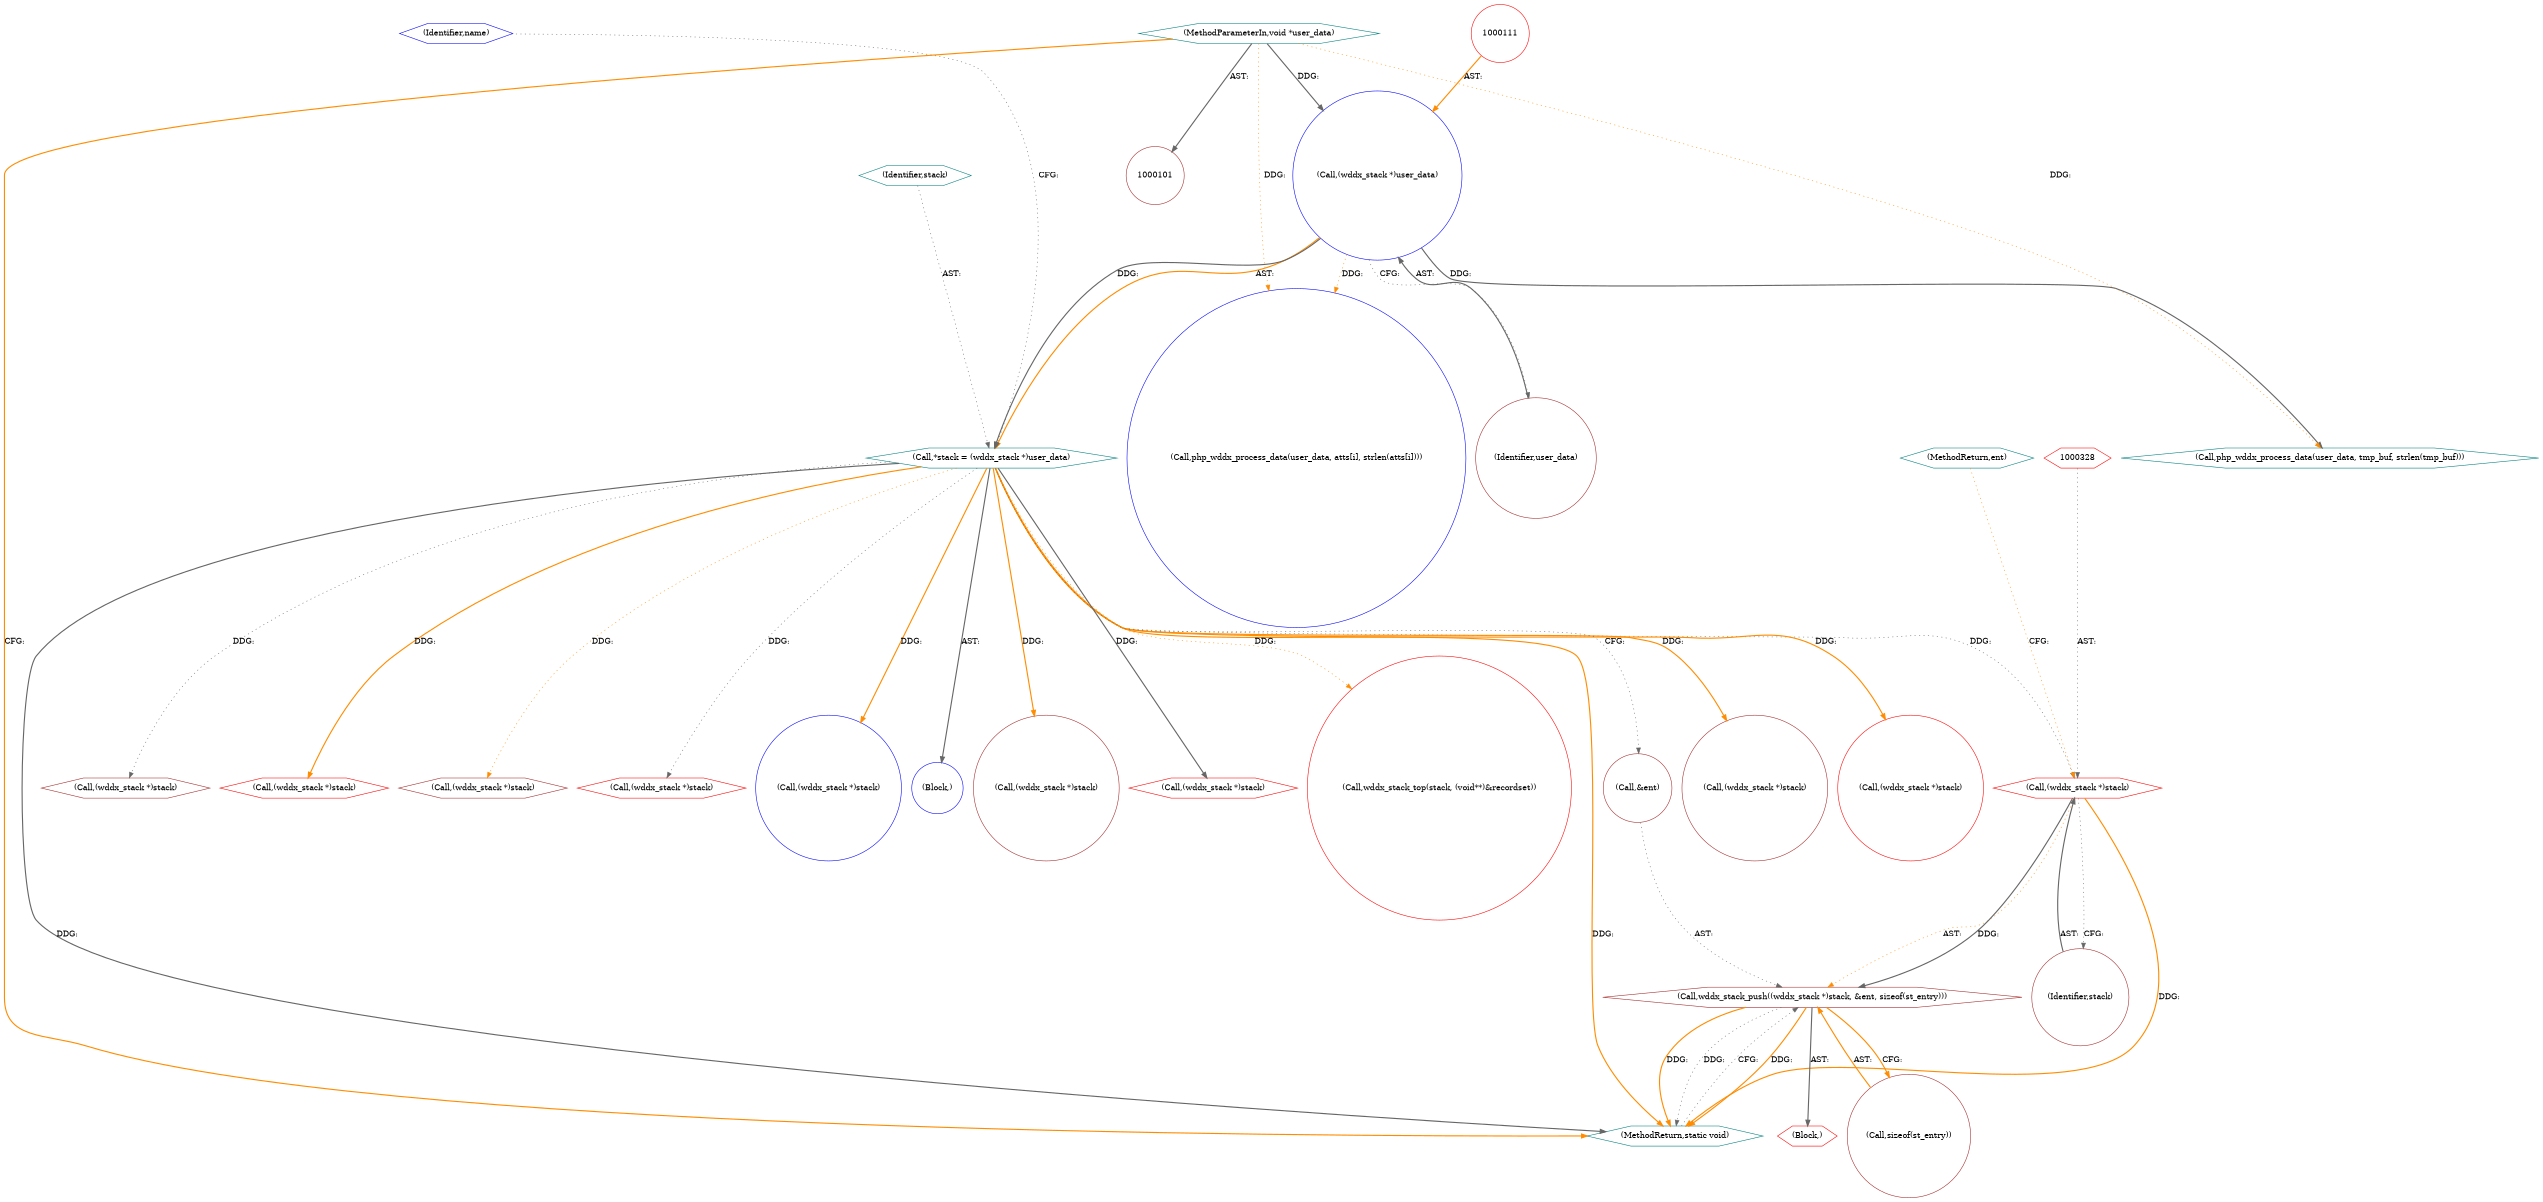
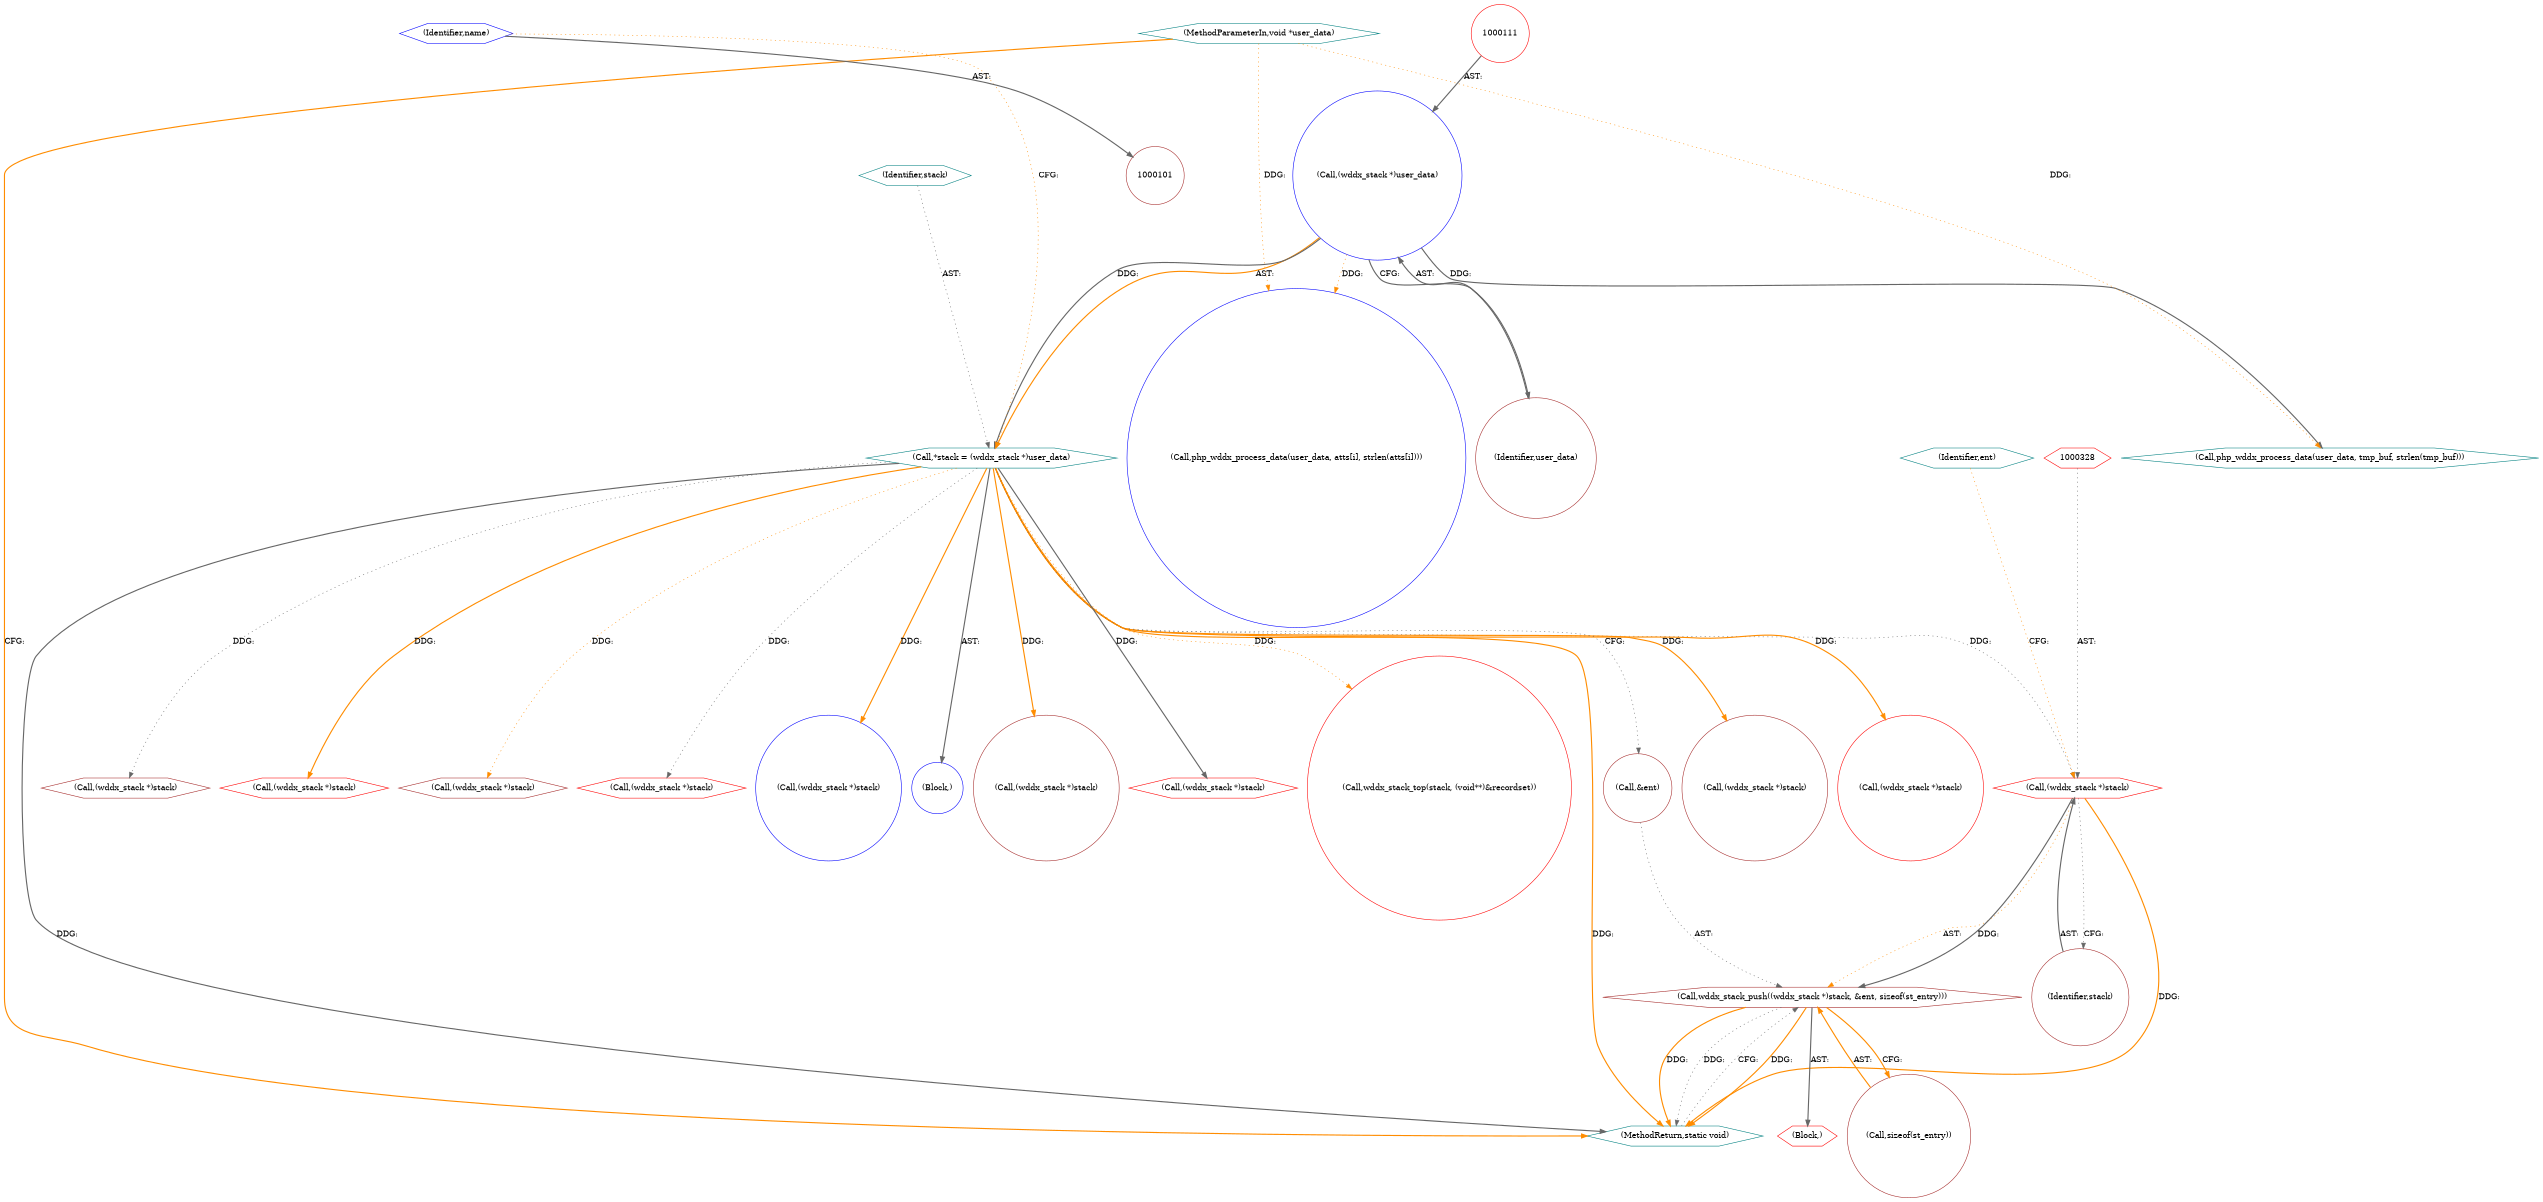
edge "(Identifier,name)" -> "(Call,*stack = (wddx_stack *)user_data)": color gray40 -> darkorange
edge "(MethodParameterIn,void *user_data)" -> "(Call,(wddx_stack *)user_data)": removed, label "DDG:"
edge "1000111" -> "(Call,(wddx_stack *)user_data)": color darkorange -> gray40
edge "(MethodParameterIn,void *user_data)" -> "1000101": now "(Identifier,name)" -> "1000101"
edge "(Call,(wddx_stack *)user_data)" -> "(Identifier,user_data)": style dotted -> bold
node "(MethodReturn,ent)": label "(MethodReturn,ent)" -> "(Identifier,ent)"
